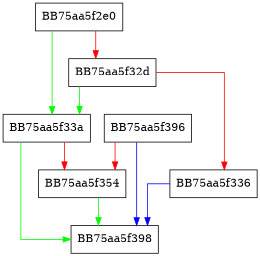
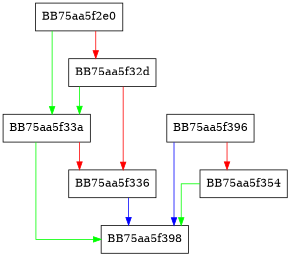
edge "BB75aa5f33a" -> "BB75aa5f354": now "BB75aa5f33a" -> "BB75aa5f336"
